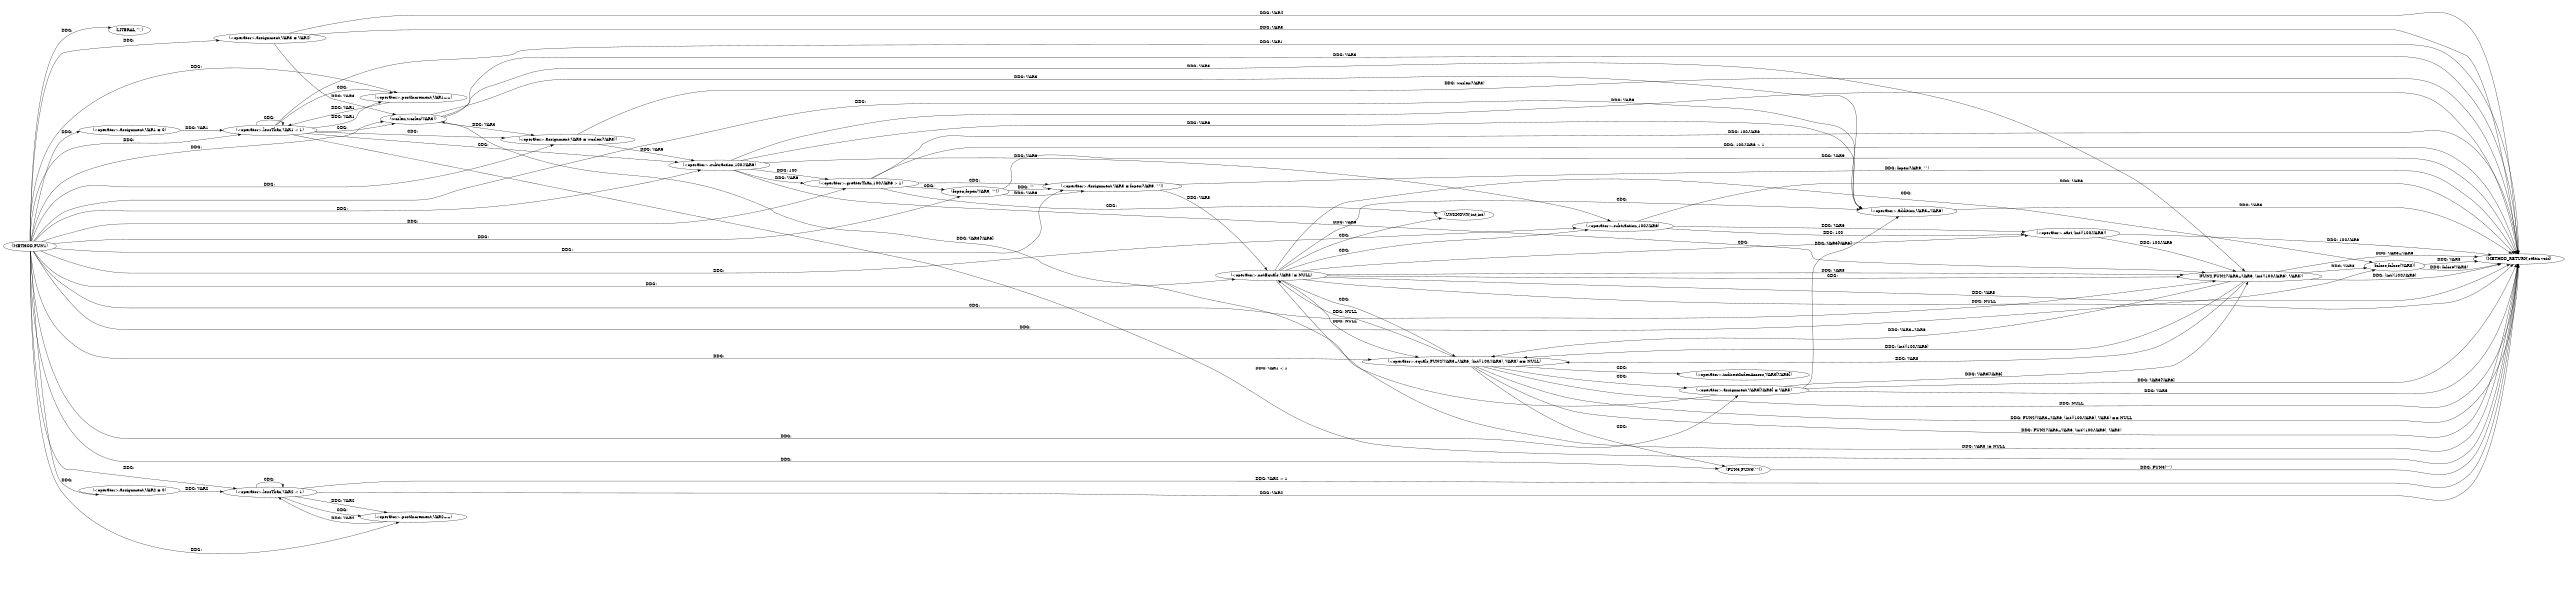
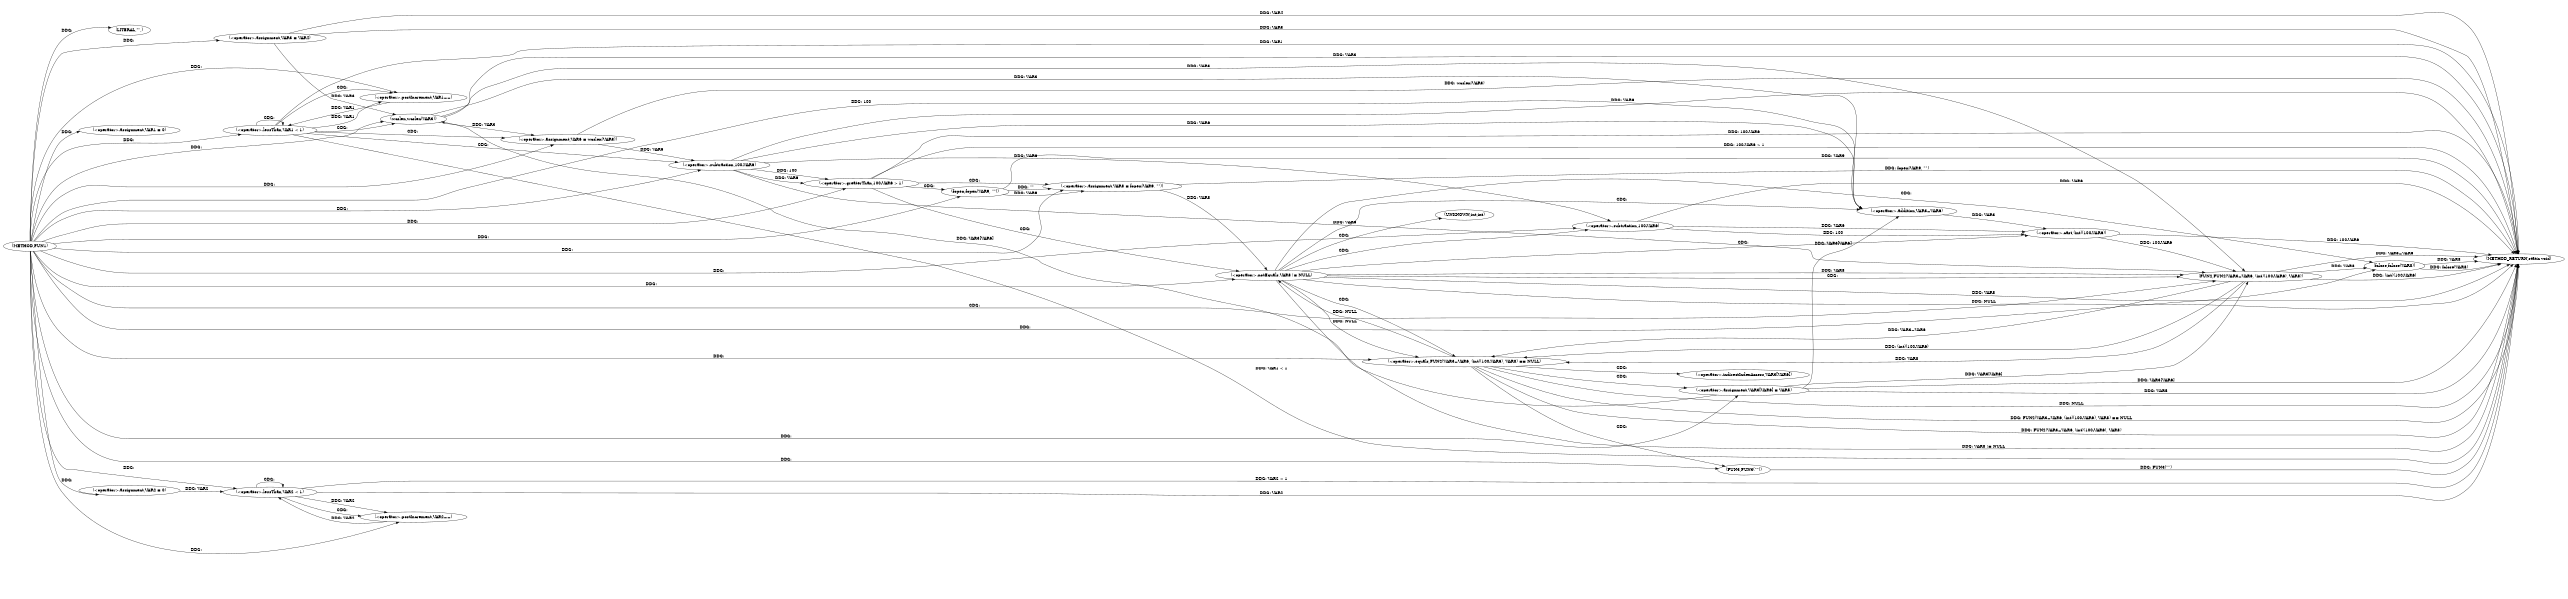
edge "(METHOD,FUN1)" -> "(<operator>.addition,VAR3+VAR6)": label "DDG: " -> "DDG: 100"
edge "(<operator>.assignment,VAR1 = 0)" -> "(<operator>.lessThan,VAR1 < 1)": removed, label "DDG: VAR1"
edge "(<operator>.greaterThan,100-VAR6 > 1)" -> "(UNKNOWN,int,int)": now "(<operator>.greaterThan,100-VAR6 > 1)" -> "(<operator>.notEquals,VAR8 != NULL)"
edge "(<operator>.addition,VAR3+VAR6)" -> "(METHOD_RETURN,static void)": now "(<operator>.addition,VAR3+VAR6)" -> "(<operator>.cast,(int)(100-VAR6))"
